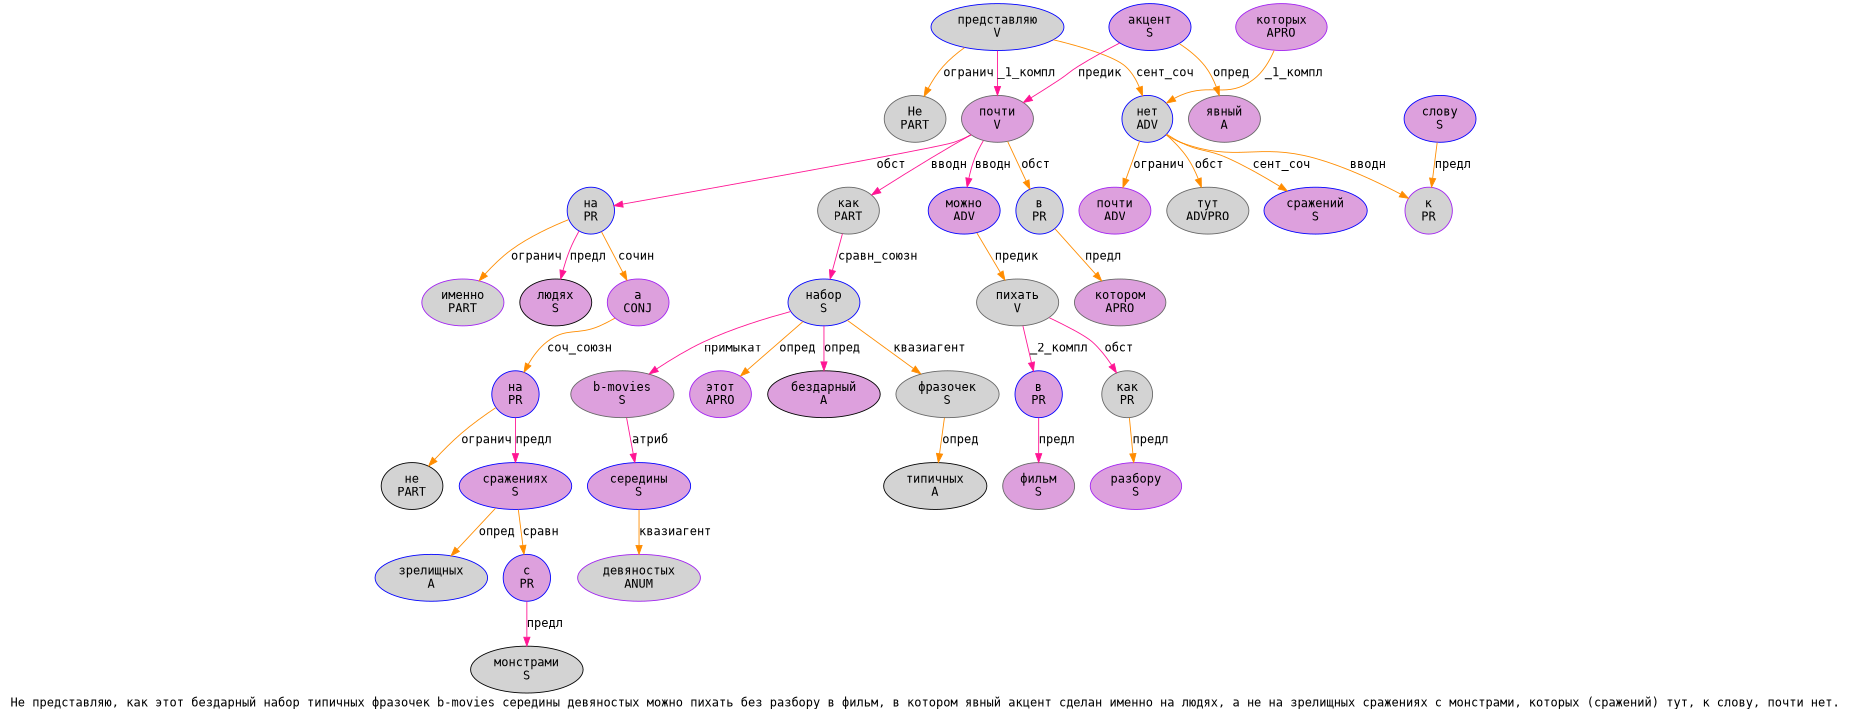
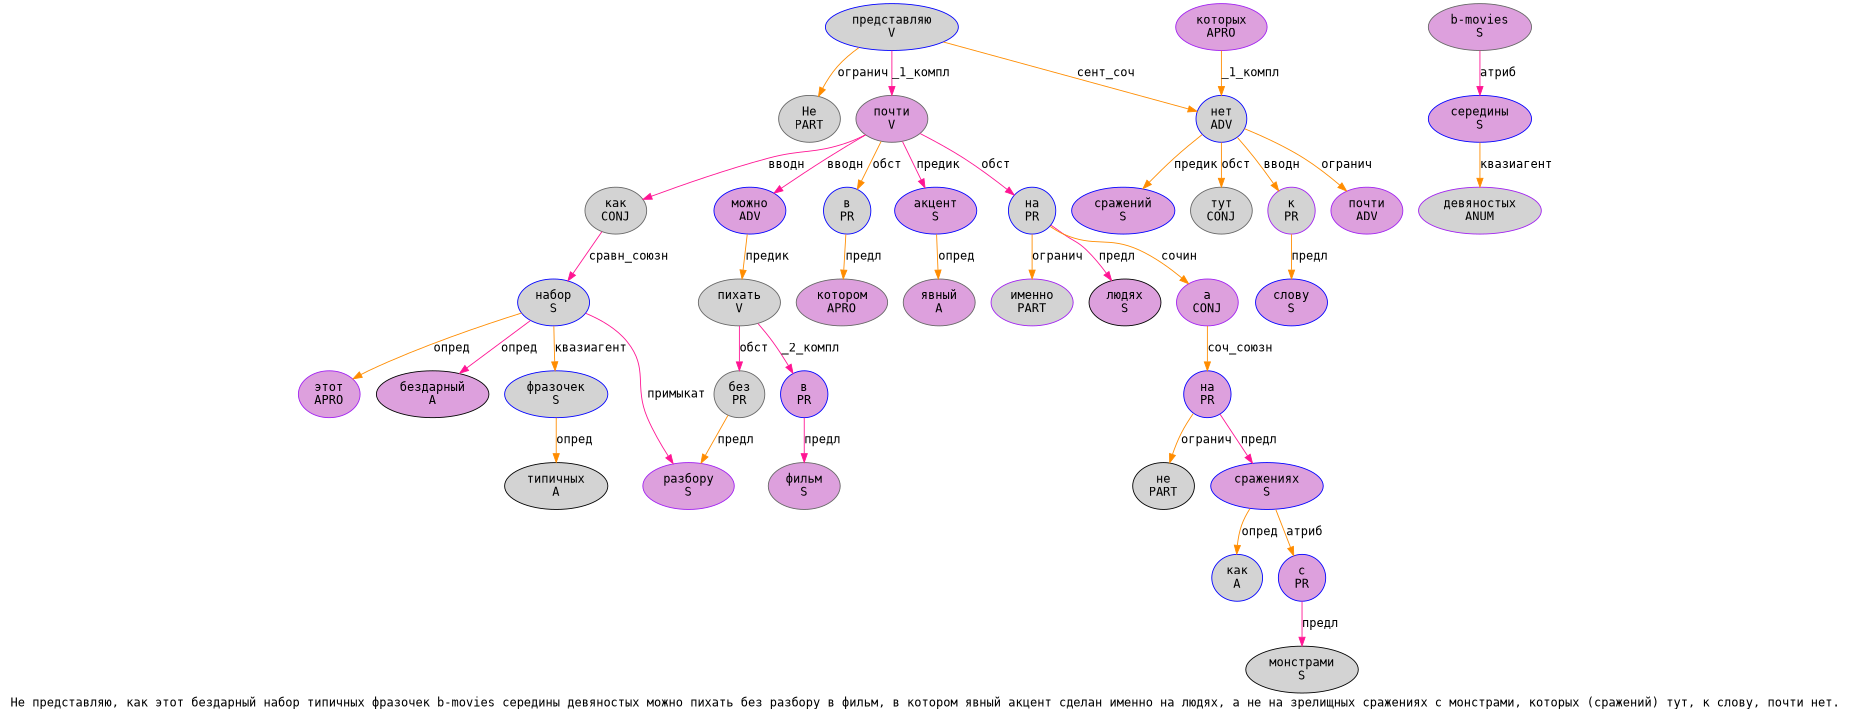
edge "акцент S" -> "почти V": reversed
edge "слову S" -> "к PR": reversed
edge "нет ADV" -> "сражений S": label "сент_соч" -> "предик"
node "как PART": label "как PART" -> "как CONJ"
node "тут ADVPRO": label "тут ADVPRO" -> "тут CONJ"
edge "набор S" -> "b-movies S": now "набор S" -> "разбору S"
node "фразочек S": color gray40 -> blue
node "как PR": label "как PR" -> "без PR"
edge "сражениях S" -> "с PR": label "сравн" -> "атриб"
node "зрелищных A": label "зрелищных A" -> "как A"
